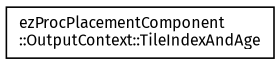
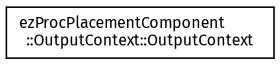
node "ezProcPlacementComponent ::OutputContext::TileIndexAndAge": label "ezProcPlacementComponent ::OutputContext::TileIndexAndAge" -> "ezProcPlacementComponent ::OutputContext::OutputContext"
